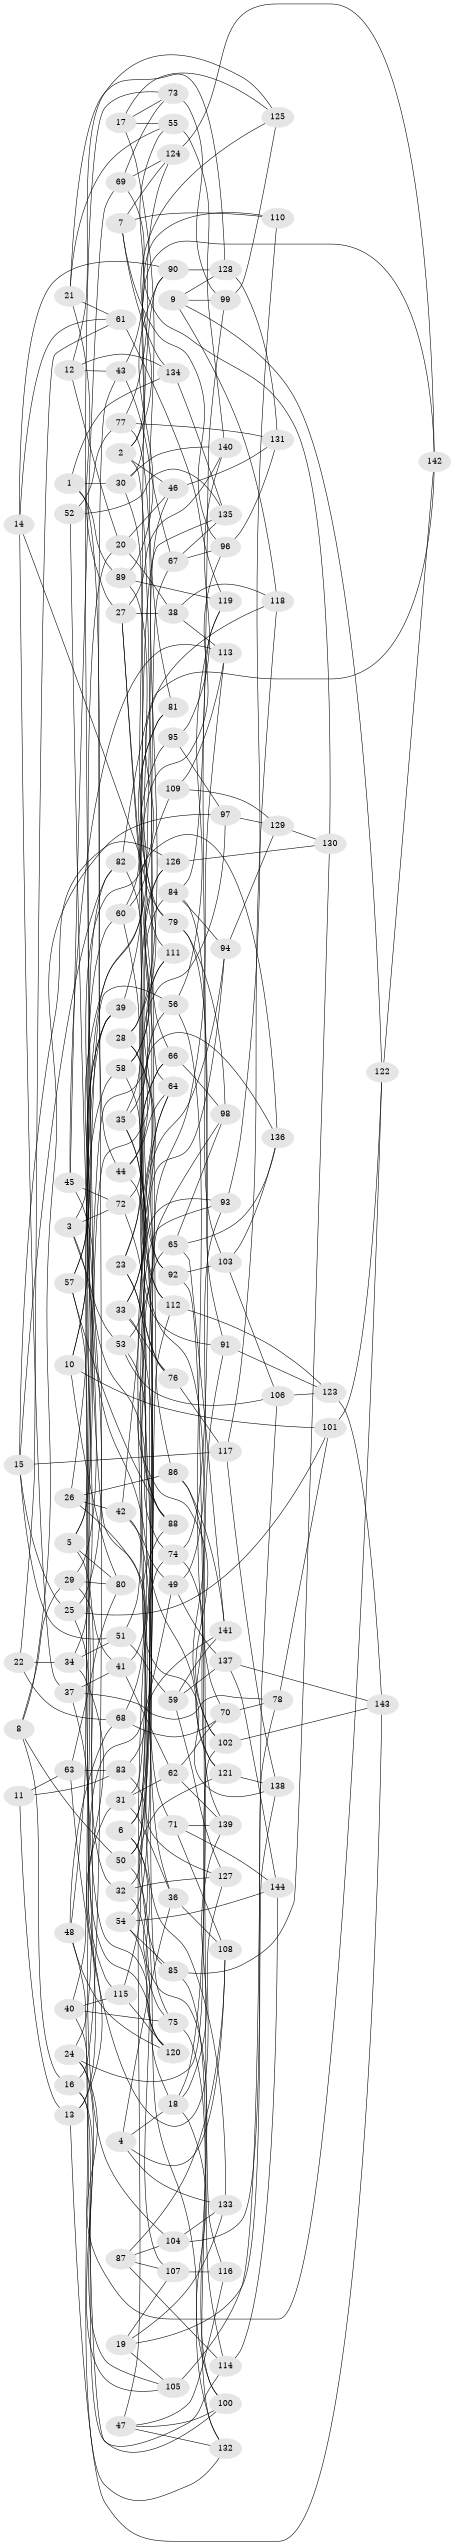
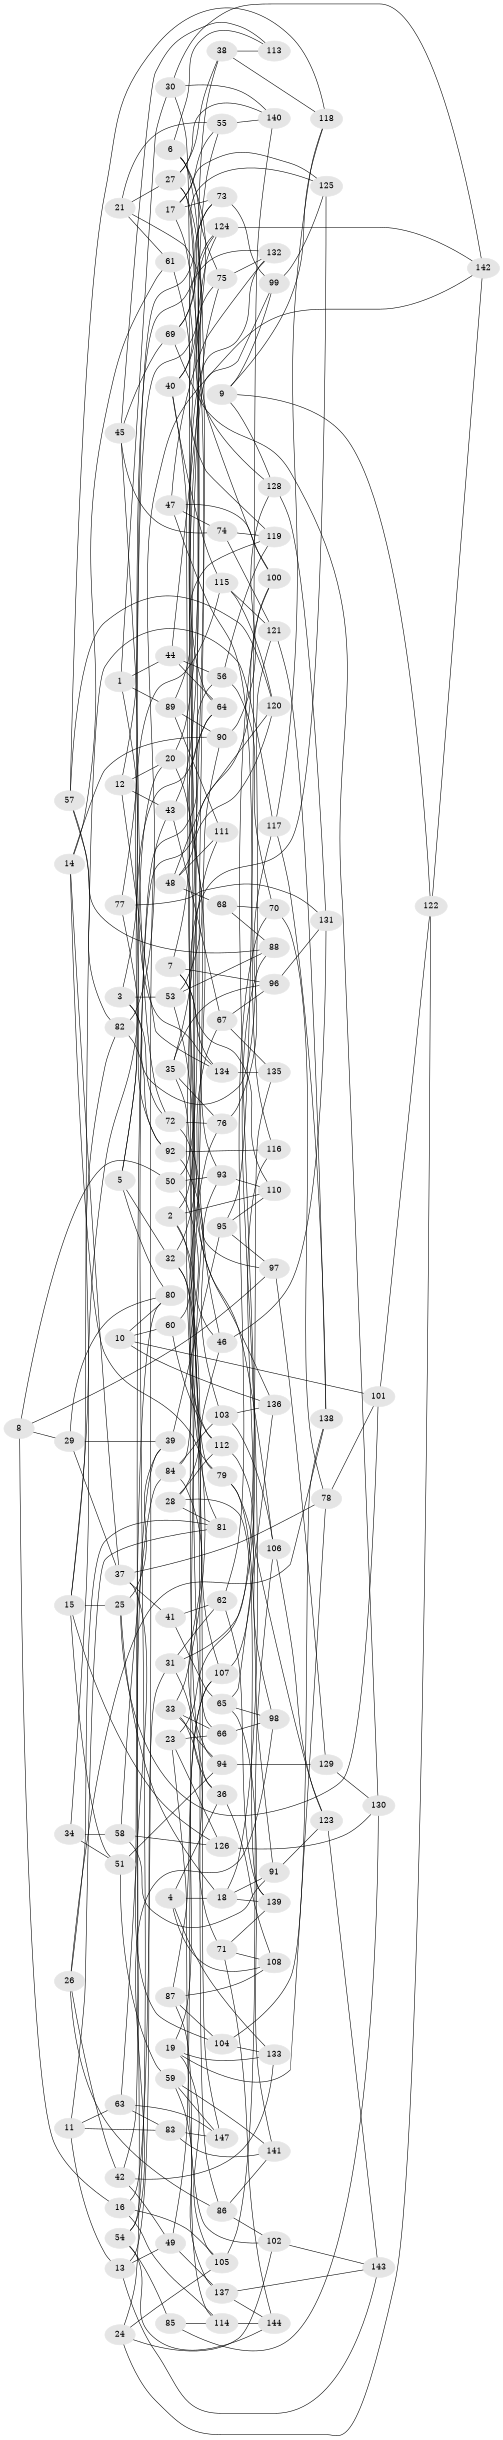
node "52": removed
node "109": removed
edge "110" -- "95": added
edge "29" -- "41": now "29" -- "37"
node "22": removed
edge "81" -- "11": added
node "127": label "127" -> "147"
